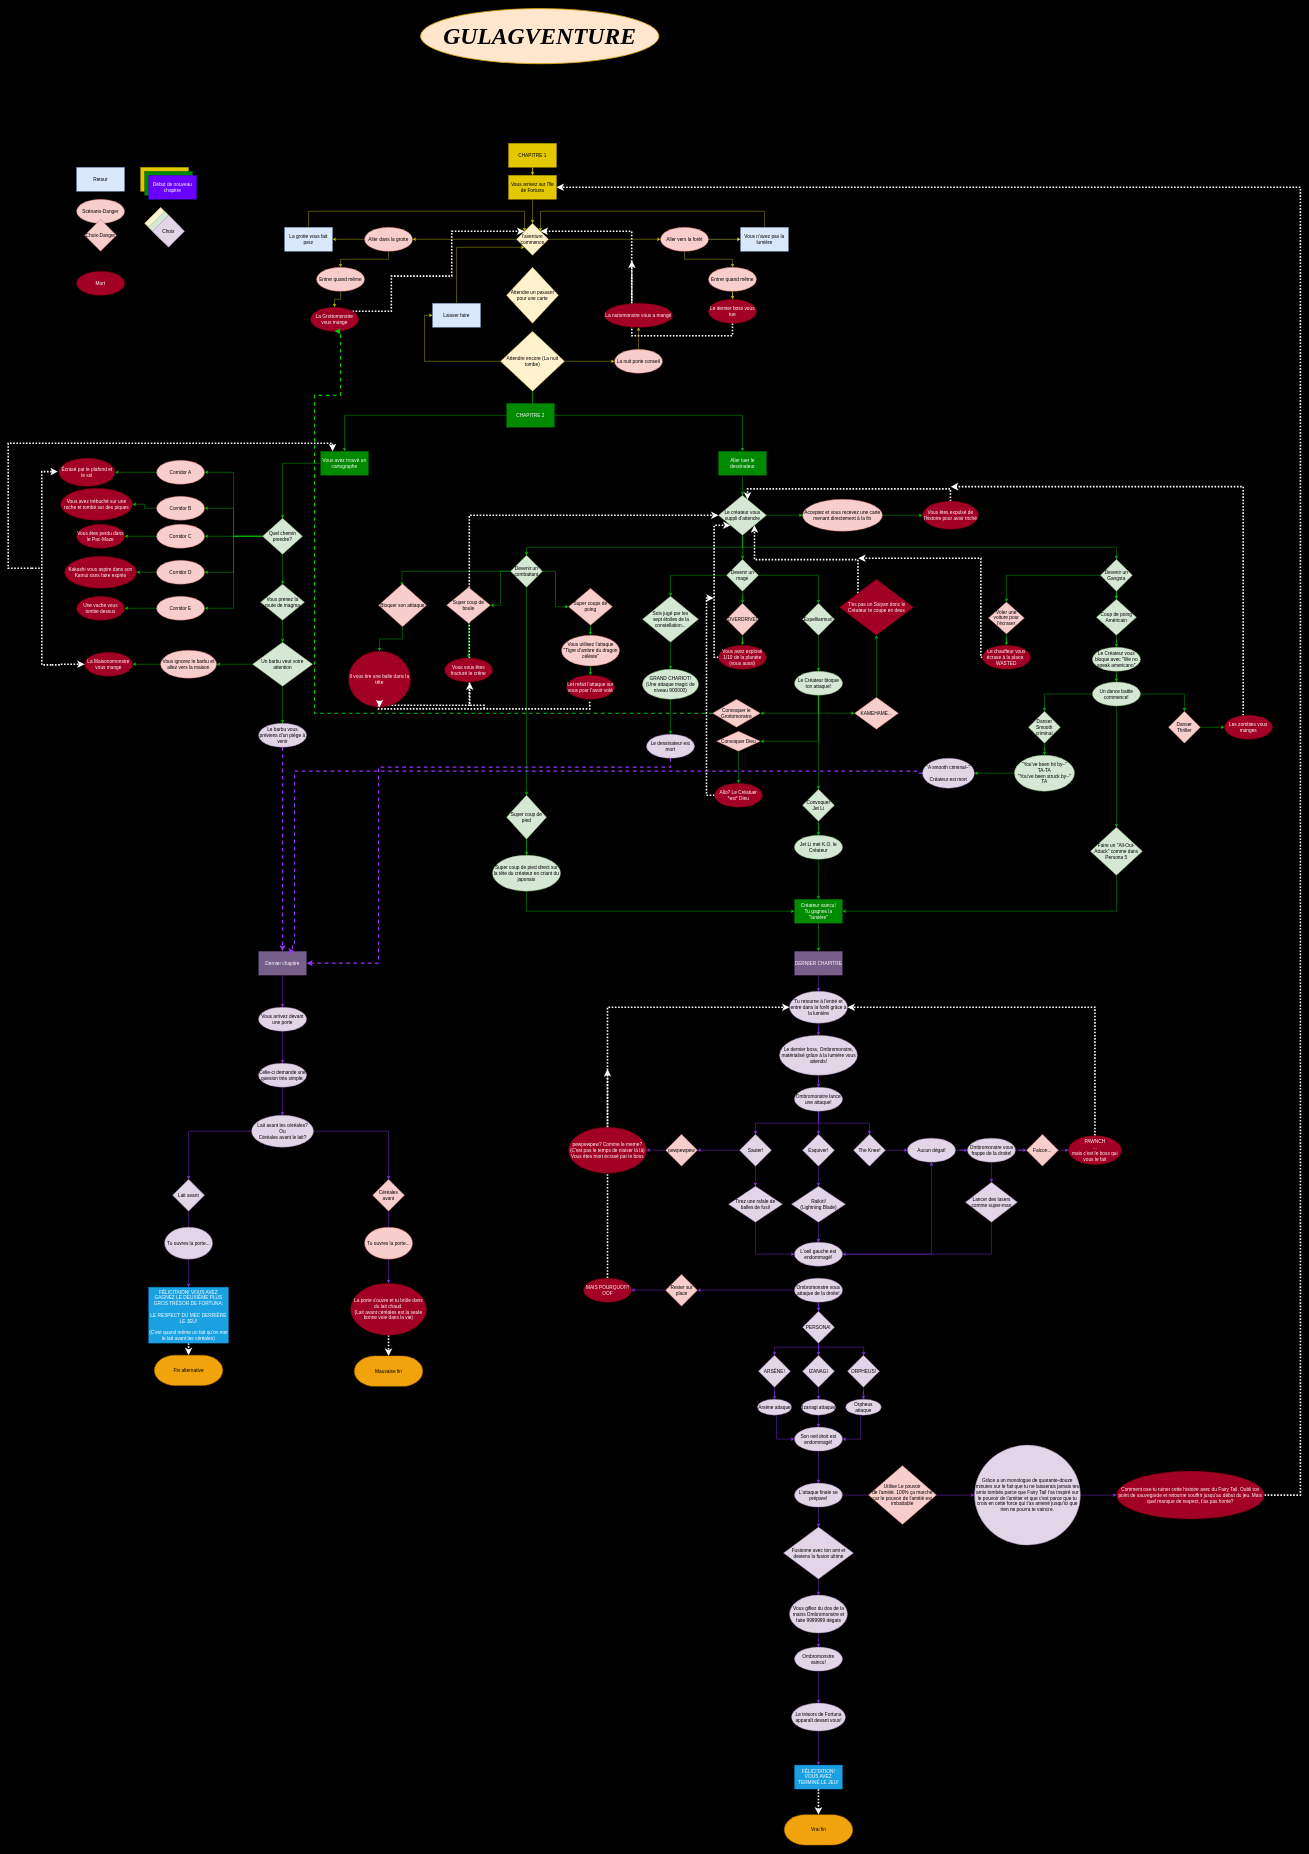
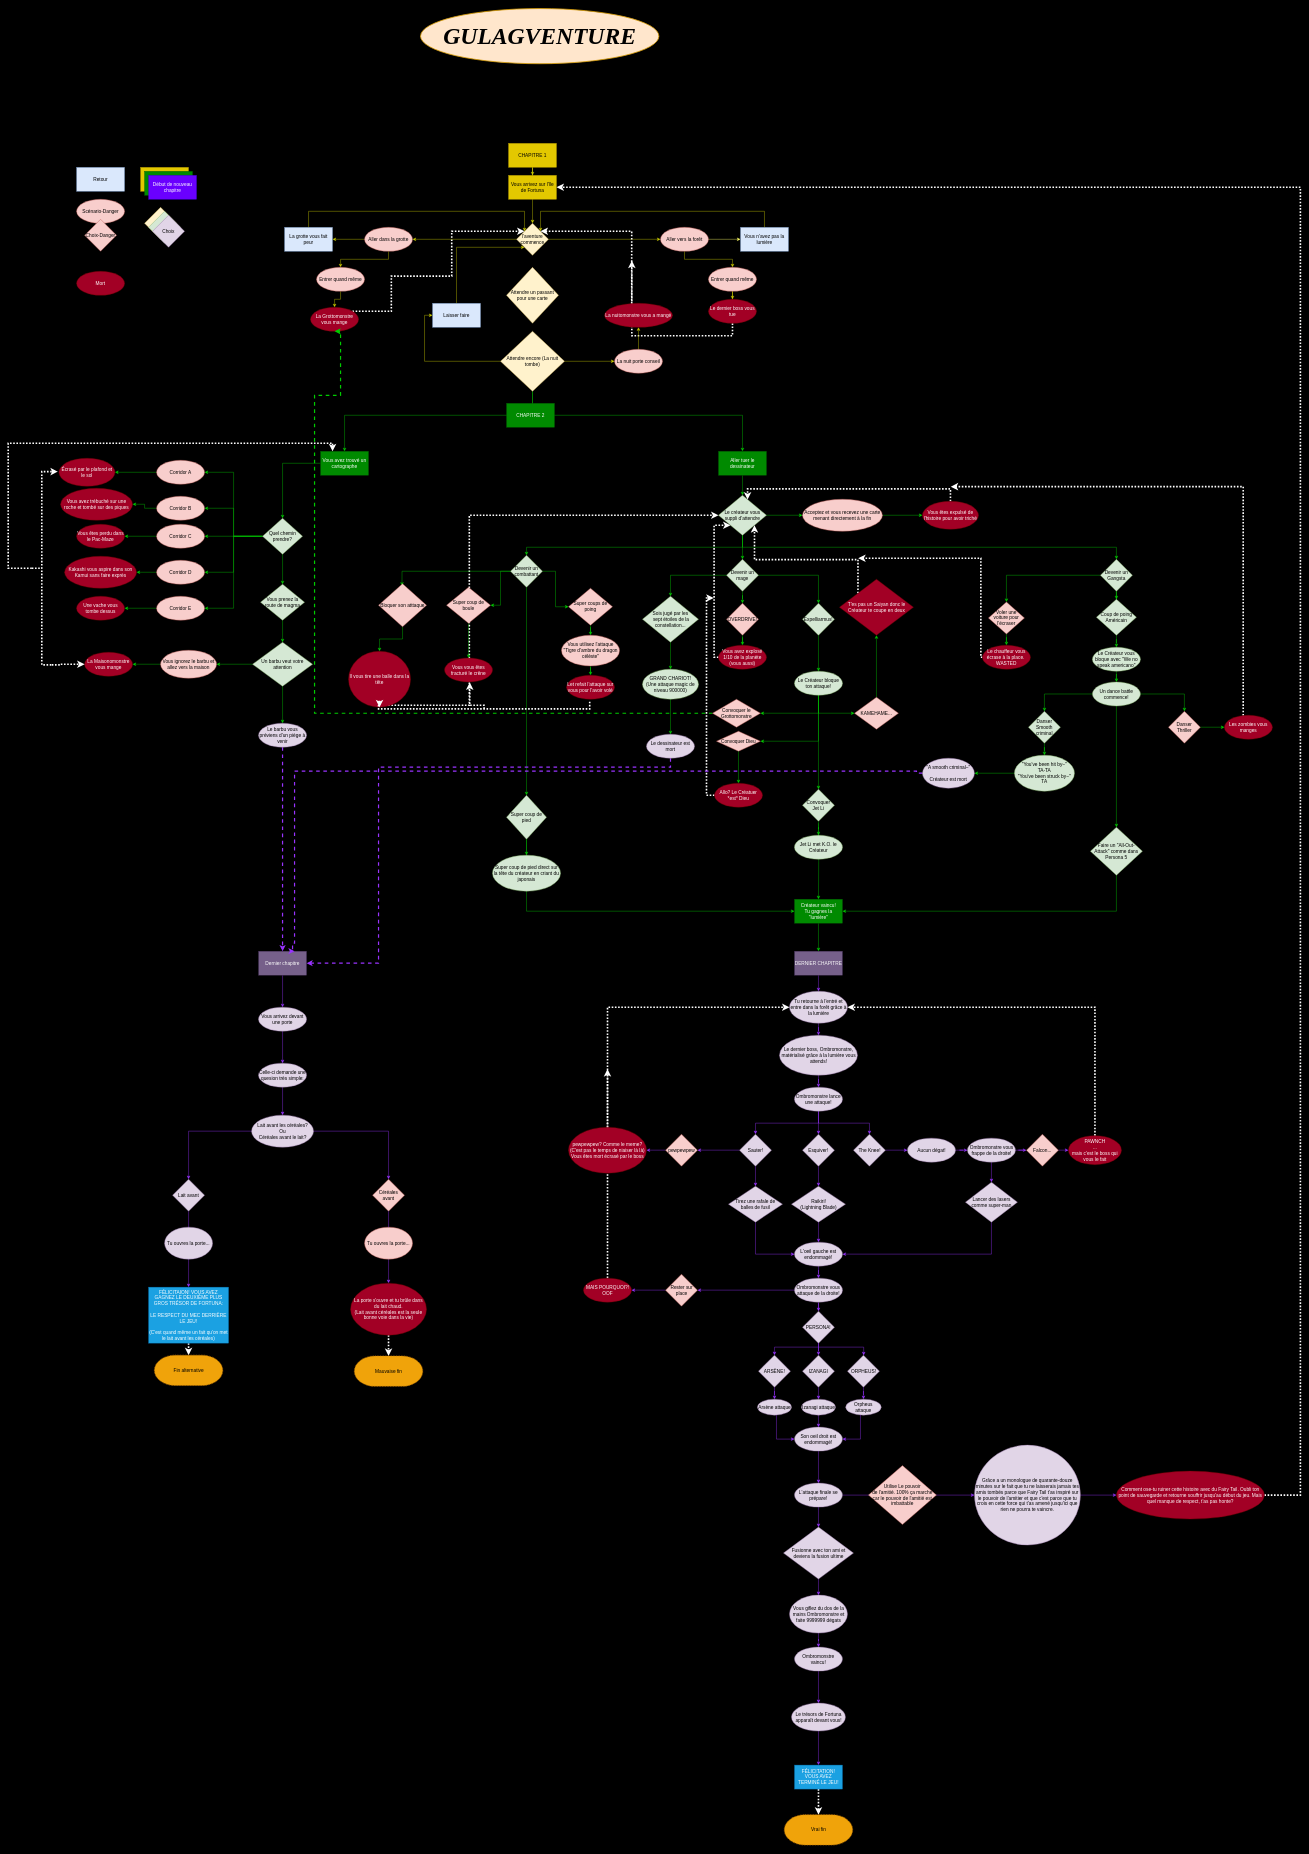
edge "L'oeil gauche est endommagé!" -> "Aucun dégat!": now "L'oeil gauche est endommagé!" -> "Ombromonstre vous attaque de la droite!"
